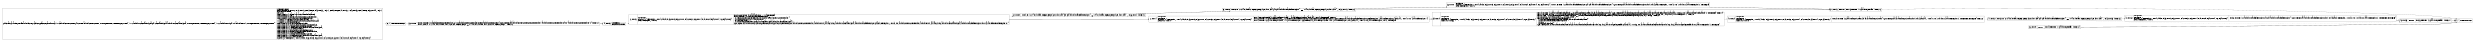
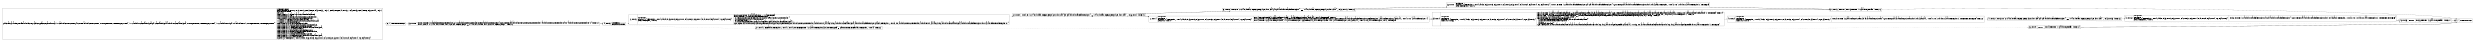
edge "33: 0x0005" -> "38: 0x0014": now "34: 0x000b" -> "38: 0x0014"
node "57: 0x004c": added
